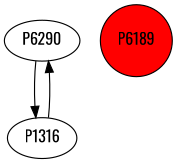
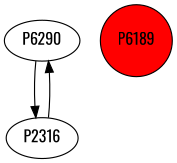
node "P1316": label "P1316" -> "P2316"
